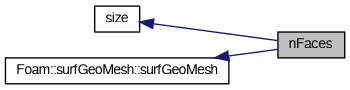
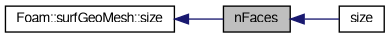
edge "nFaces" -> "size": reversed
node "Foam::surfGeoMesh::surfGeoMesh": label "Foam::surfGeoMesh::surfGeoMesh" -> "Foam::surfGeoMesh::size"
